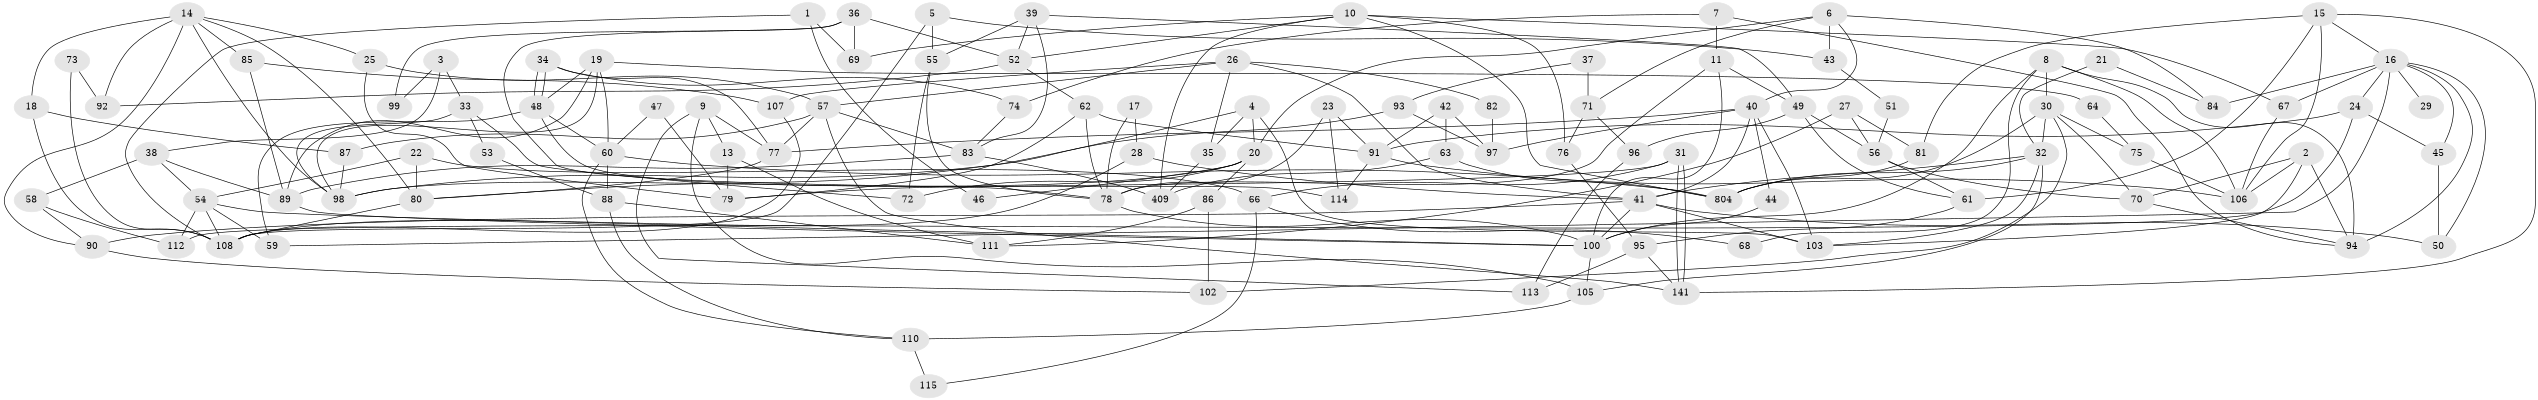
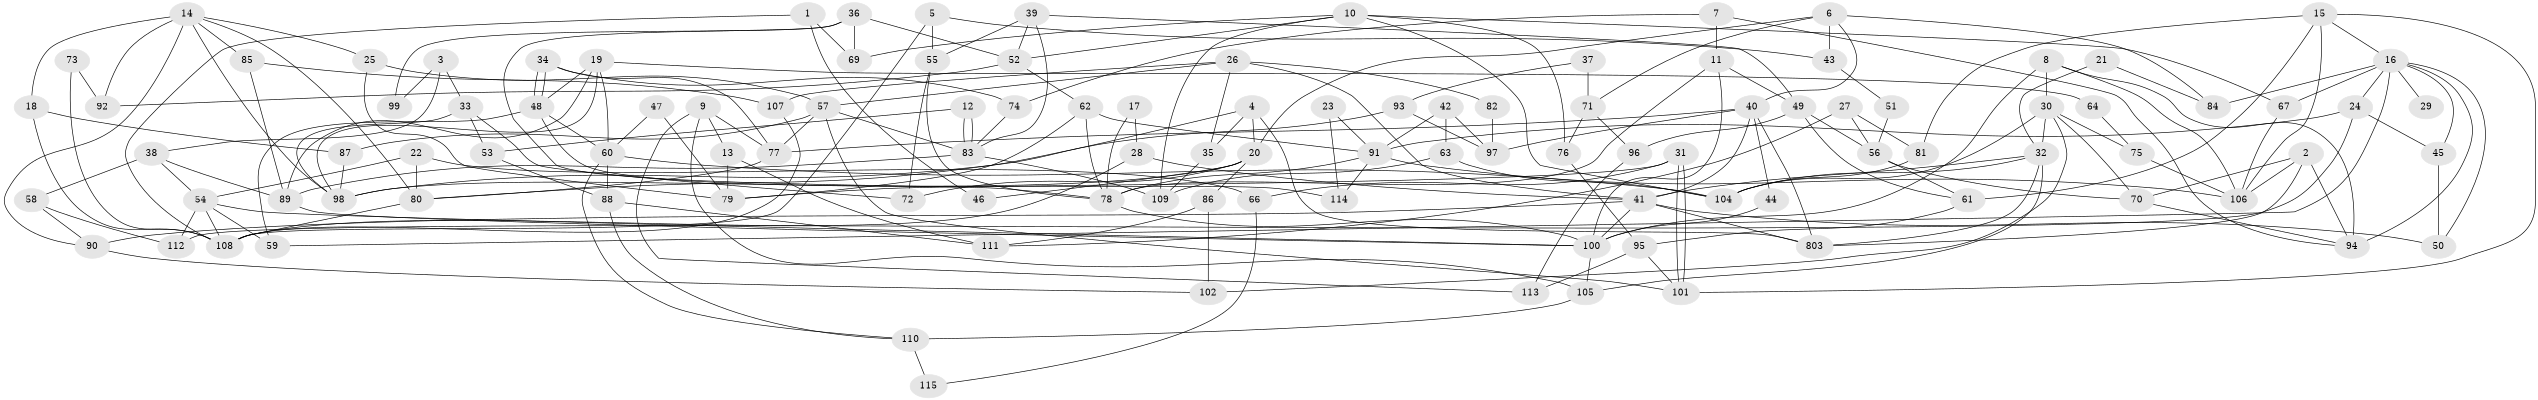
node "12": added
edge "23" -- "78": now "91" -- "78"
node "409": label "409" -> "109"
node "804": label "804" -> "104"
node "68": removed
node "103": label "103" -> "803"
node "141": label "141" -> "101"
